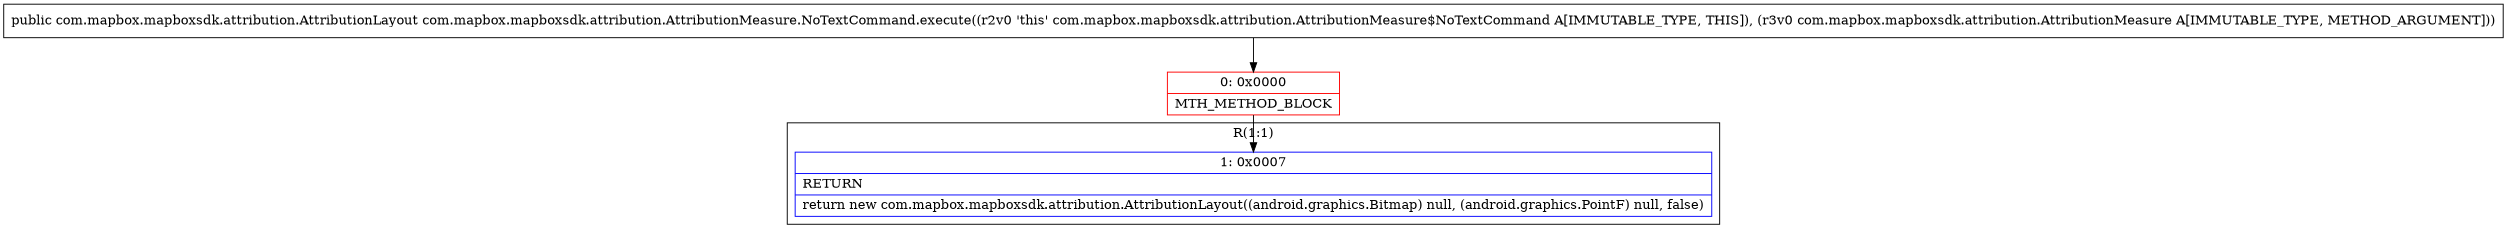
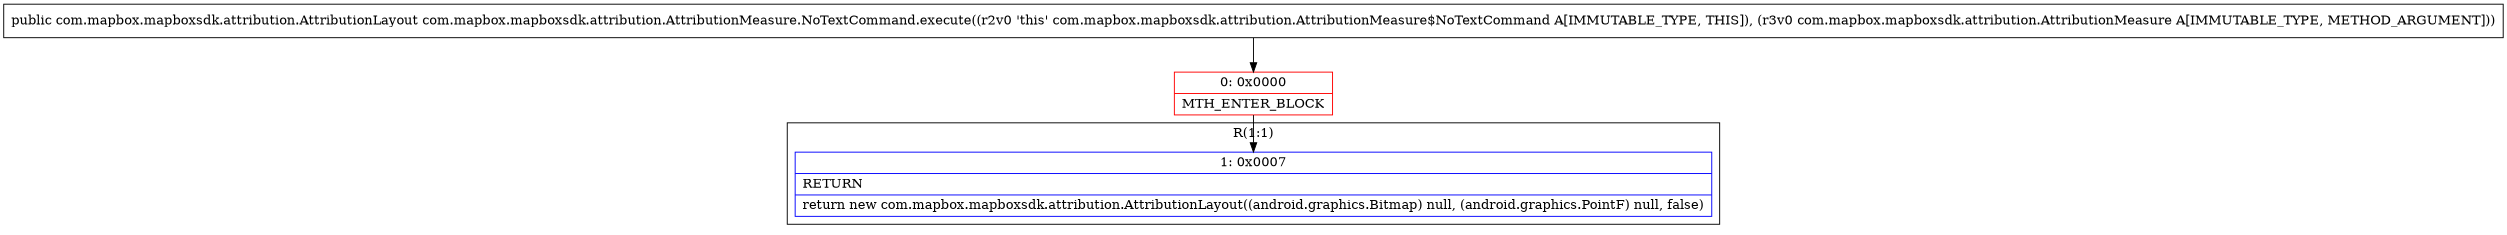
node "0: 0x0000": text "MTH_METHOD_BLOCK" -> "MTH_ENTER_BLOCK"
